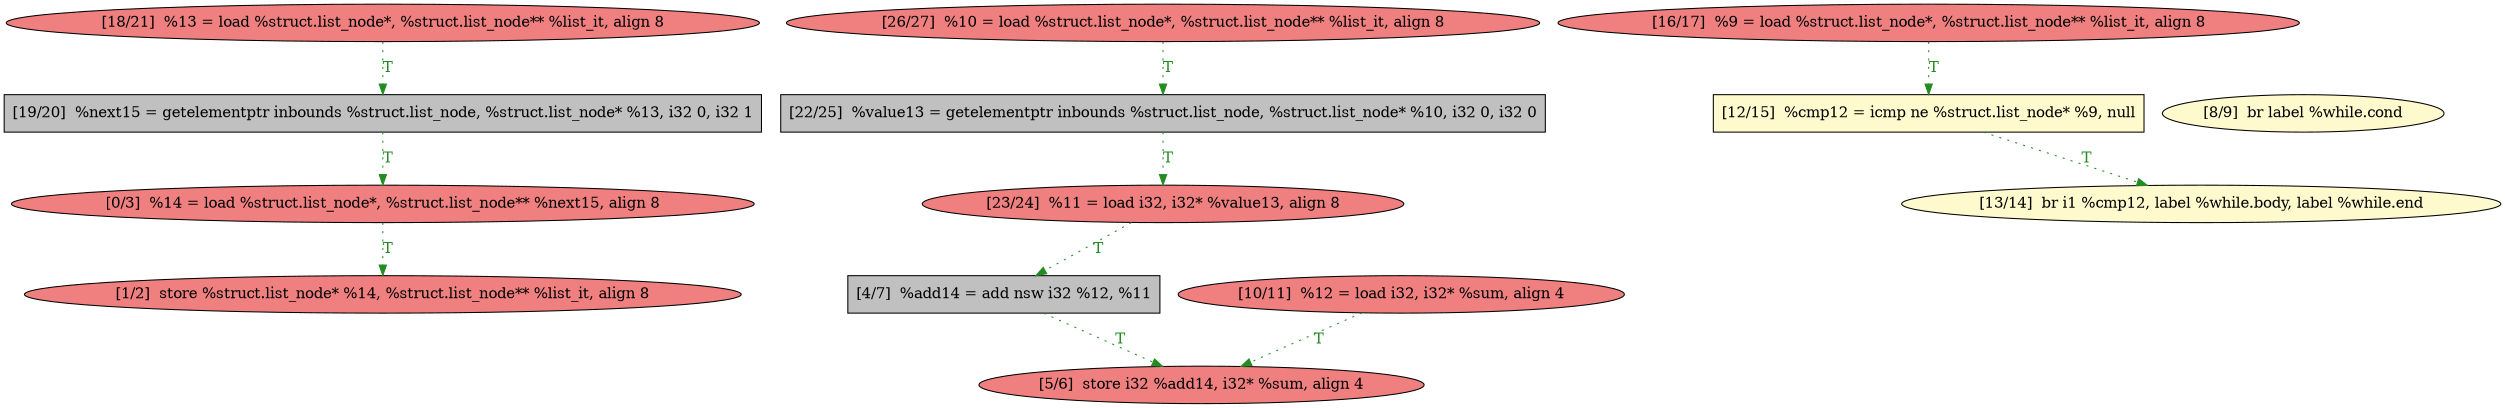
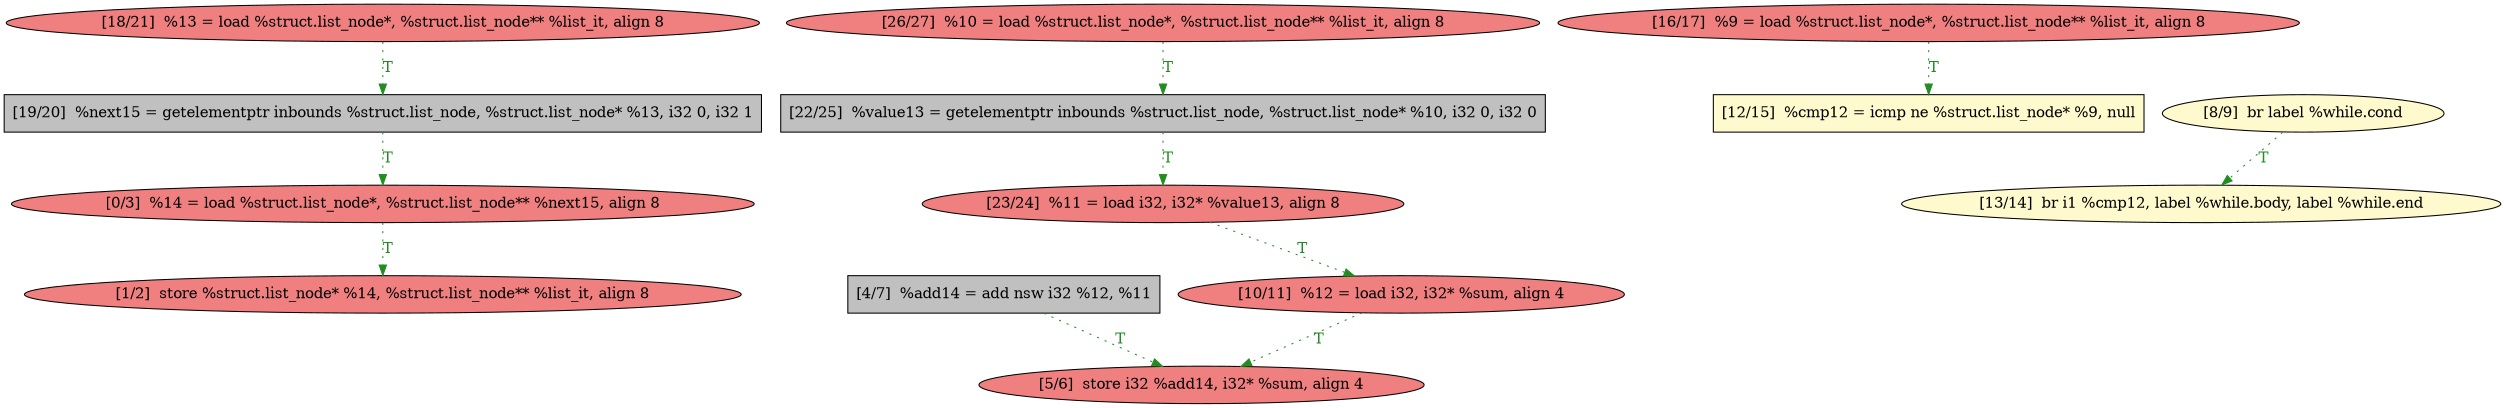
edge "[12/15]  %cmp12 = icmp ne %struct.list_node* %9, null" -> "[13/14]  br i1 %cmp12, label %while.body, label %while.end": now "[8/9]  br label %while.cond" -> "[13/14]  br i1 %cmp12, label %while.body, label %while.end"
edge "[23/24]  %11 = load i32, i32* %value13, align 8" -> "[4/7]  %add14 = add nsw i32 %12, %11": now "[23/24]  %11 = load i32, i32* %value13, align 8" -> "[10/11]  %12 = load i32, i32* %sum, align 4"
